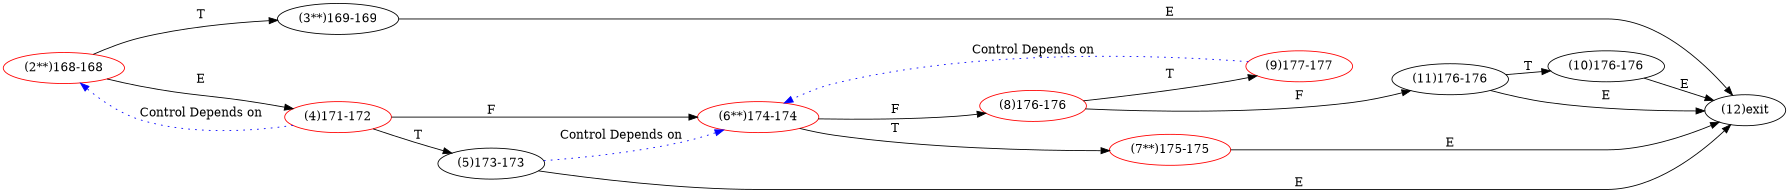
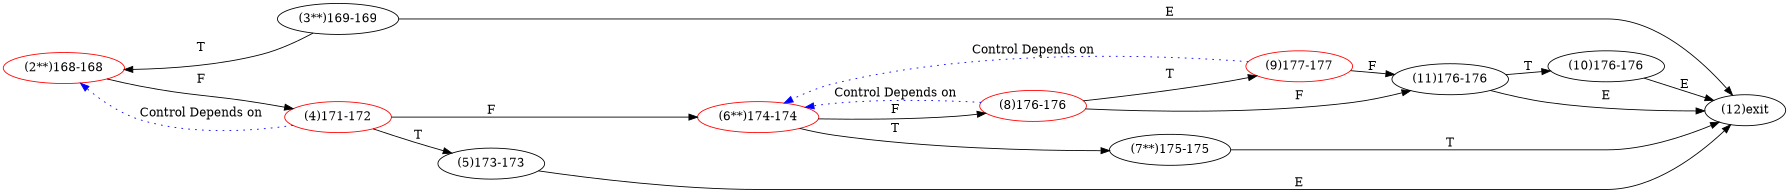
edge "(2**)168-168" -> "(3**)169-169": reversed
edge "(9)177-177" -> "(11)176-176": added, label "F"
edge "(2**)168-168" -> "(4)171-172": label "E" -> "F"
edge "(7**)175-175" -> "(12)exit": label "E" -> "T"
node "(7**)175-175": color red -> black
edge "(5)173-173" -> "(6**)174-174": now "(8)176-176" -> "(6**)174-174"
